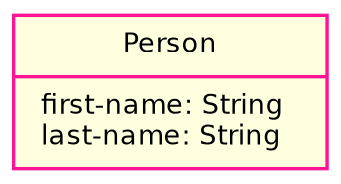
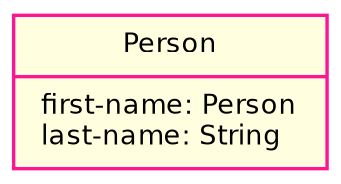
node "Person": text "first-name: String" -> "first-name: Person"
